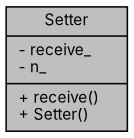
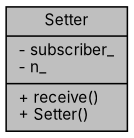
node "Setter": text "- receive_" -> "- subscriber_"
